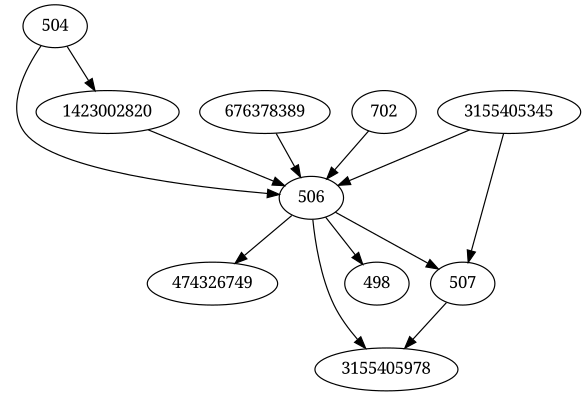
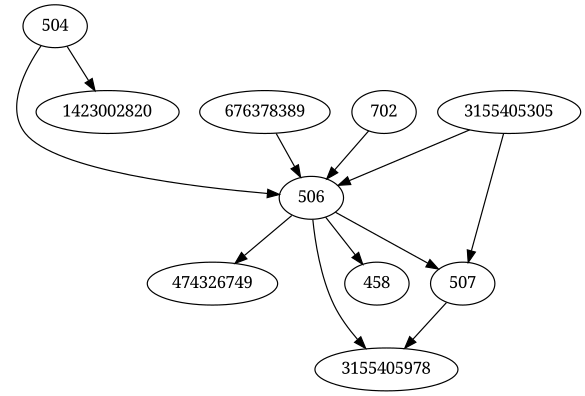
node "3155405345": label "3155405345" -> "3155405305"
edge "1423002820" -> "506": removed
node "498": label "498" -> "458"
